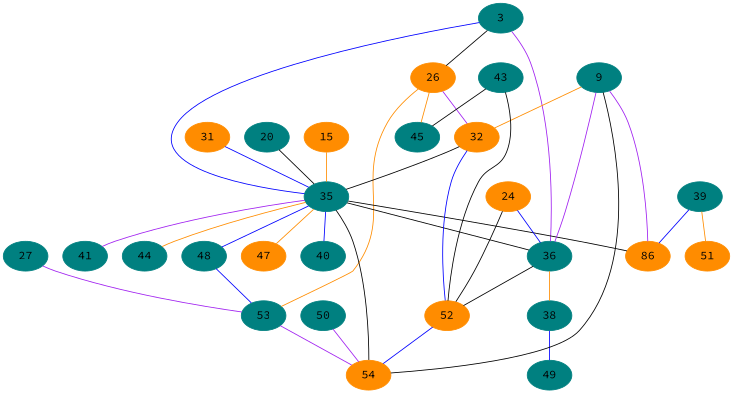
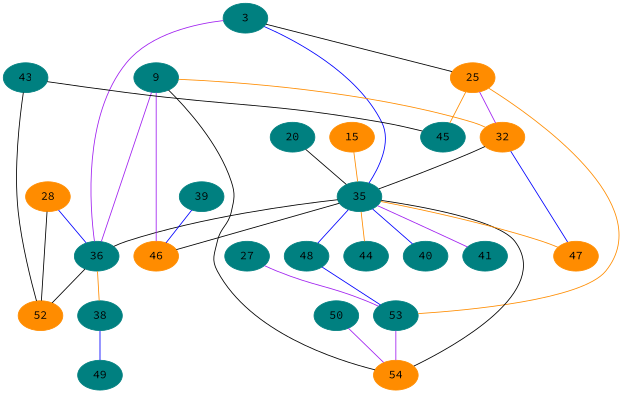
node "26": label "26" -> "25"
node "31": removed
node "24": label "24" -> "28"
edge "32" -- "52": now "32" -- "47"
node "86": label "86" -> "46"
node "51": removed
edge "52" -- "54": removed
